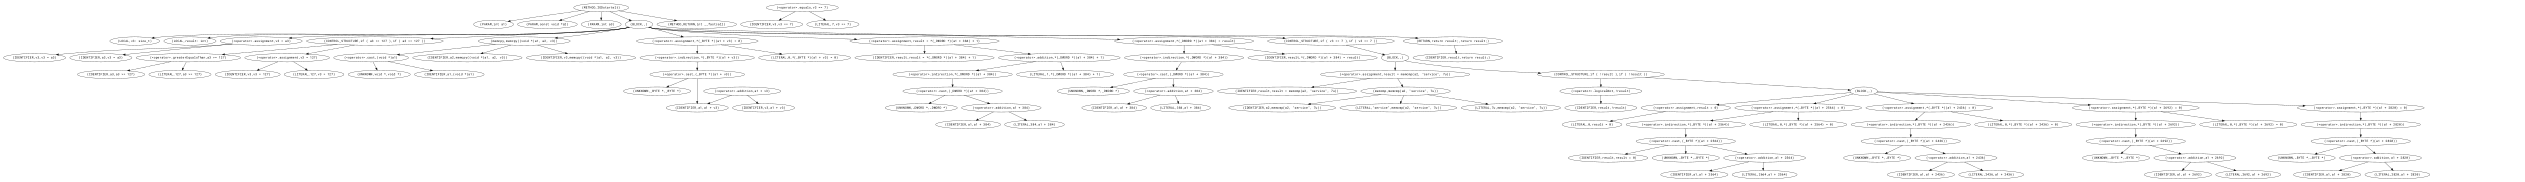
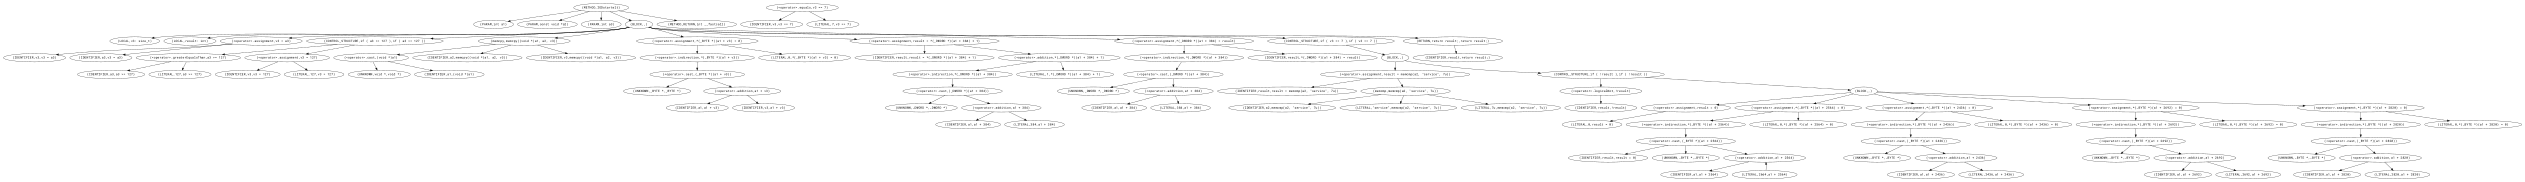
edge "(<operator>.cast,(_BYTE *)(a1 + v3))" -> "(IDENTIFIER,a1,a1 + v3)": now "(<operator>.cast,(_BYTE *)(a1 + v3))" -> "(<operator>.addition,a1 + v3)"
node "(LITERAL,0,*(_BYTE *)(a1 + 2820) = 0)": added
edge "(<operator>.addition,a1 + 2564)" -> "(LITERAL,2664,a1 + 2564)": reversed
